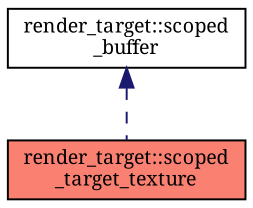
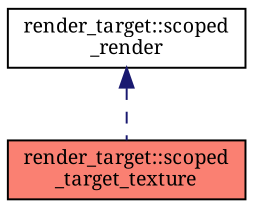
node "render_target::scoped _buffer": label "render_target::scoped _buffer" -> "render_target::scoped _render"
